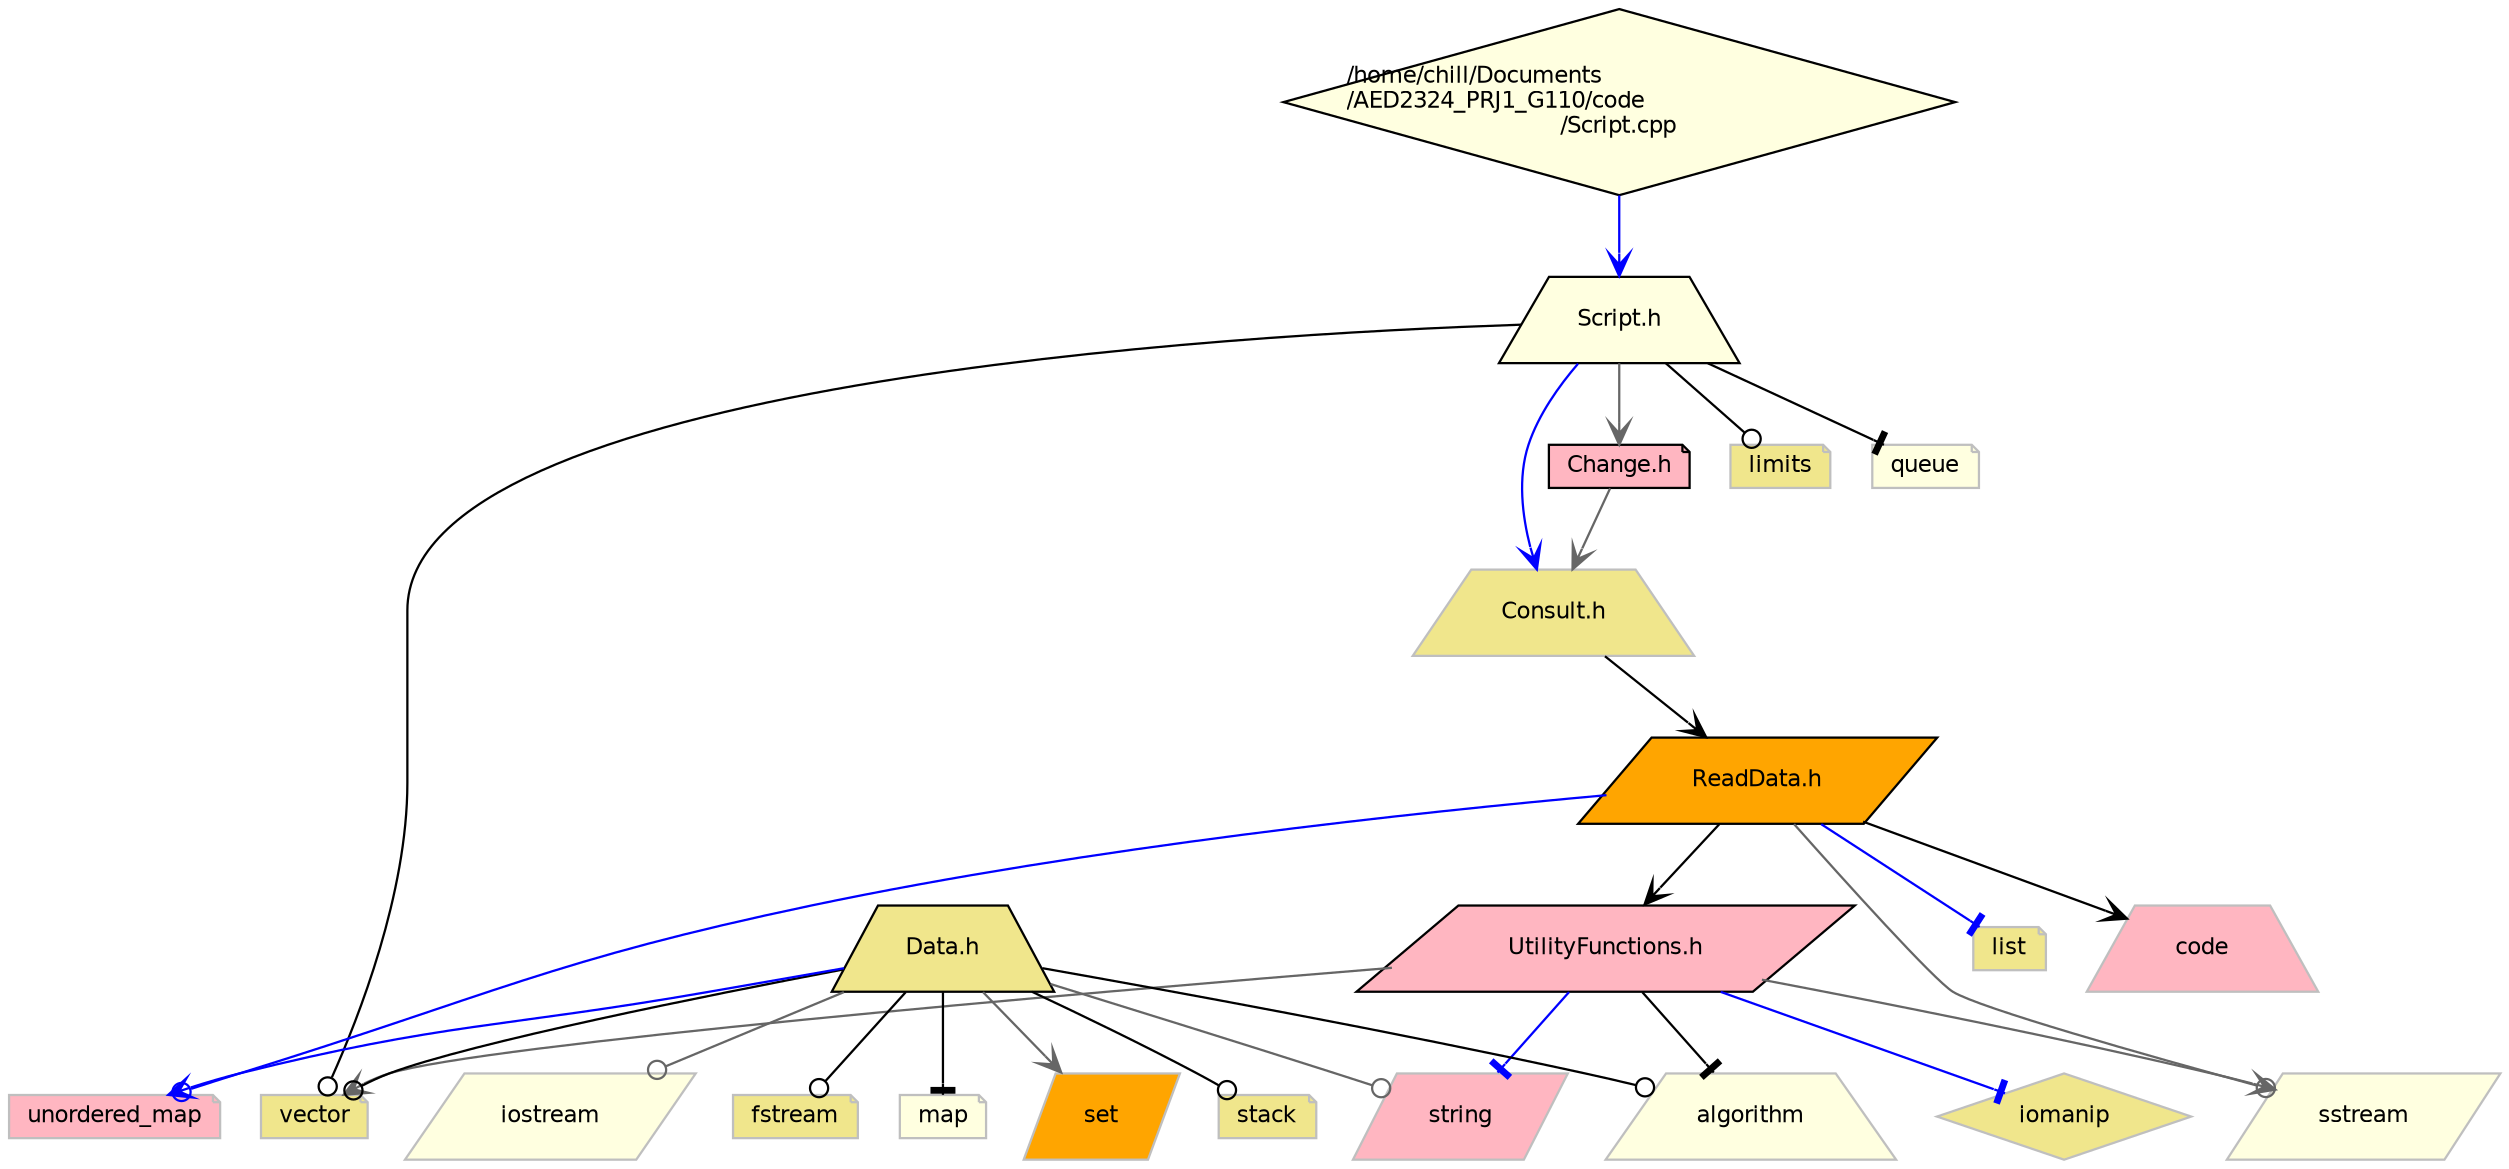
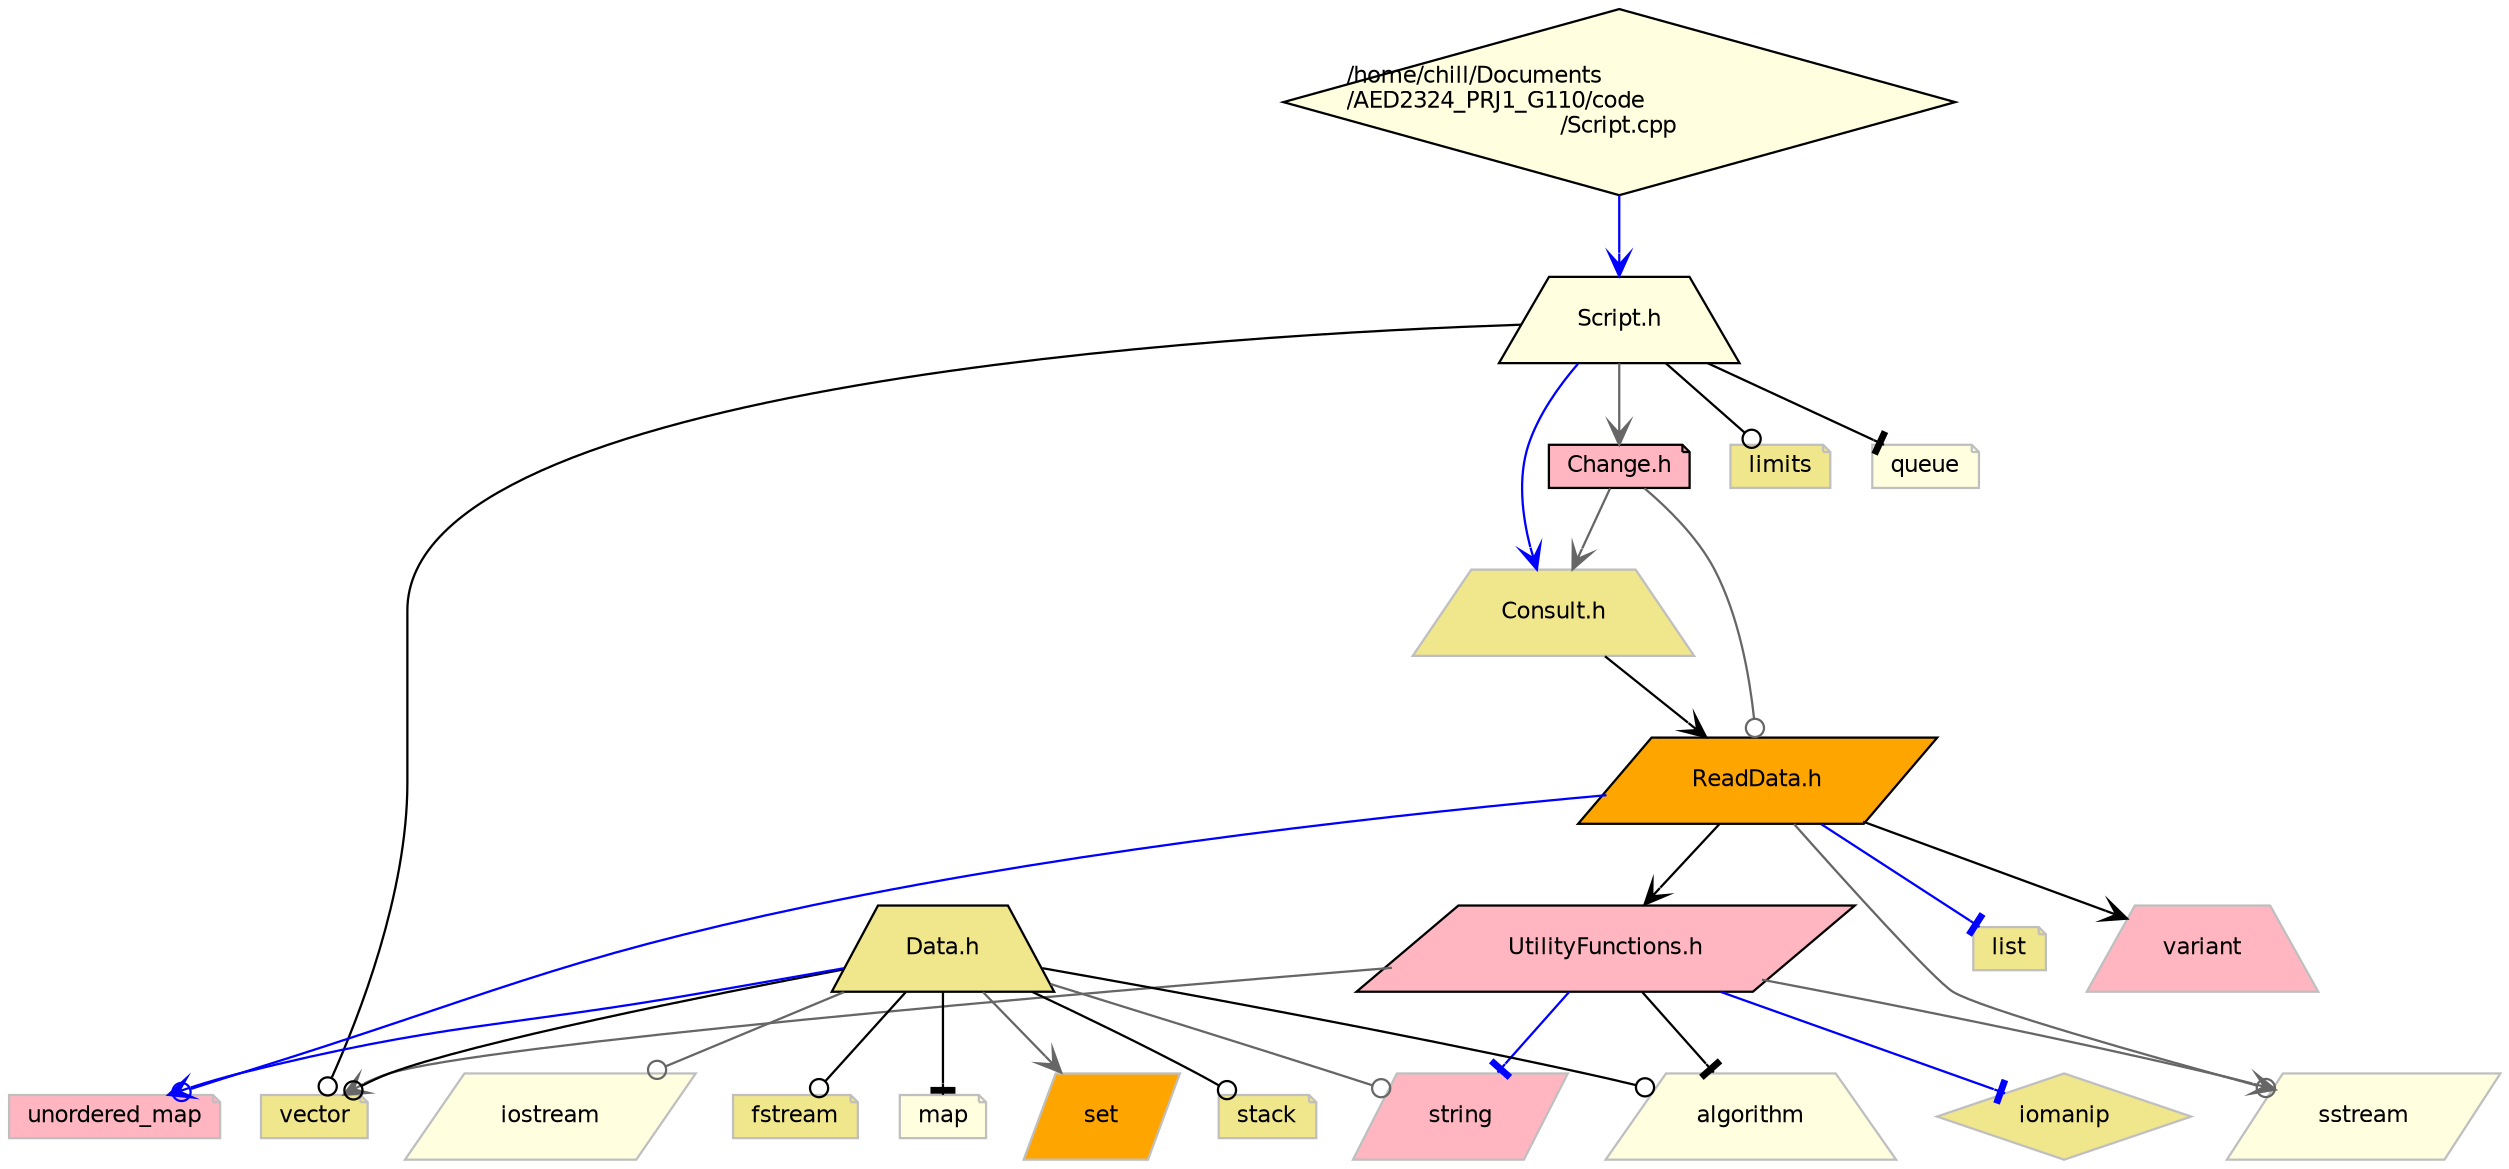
edge "Change.h" -> "ReadData.h": added
node "code": label "code" -> "variant"
